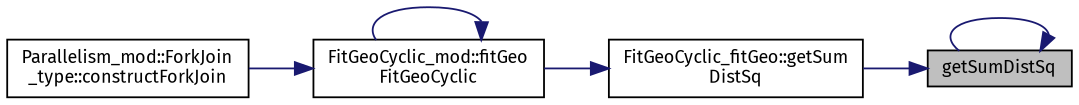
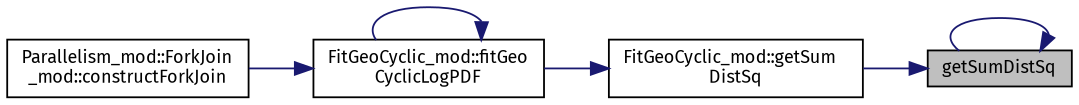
node "Parallelism_mod::ForkJoin _type::constructForkJoin": label "Parallelism_mod::ForkJoin _type::constructForkJoin" -> "Parallelism_mod::ForkJoin _mod::constructForkJoin"
node "FitGeoCyclic_mod::fitGeo FitGeoCyclic": label "FitGeoCyclic_mod::fitGeo FitGeoCyclic" -> "FitGeoCyclic_mod::fitGeo CyclicLogPDF"
node "FitGeoCyclic_fitGeo::getSum DistSq": label "FitGeoCyclic_fitGeo::getSum DistSq" -> "FitGeoCyclic_mod::getSum DistSq"
